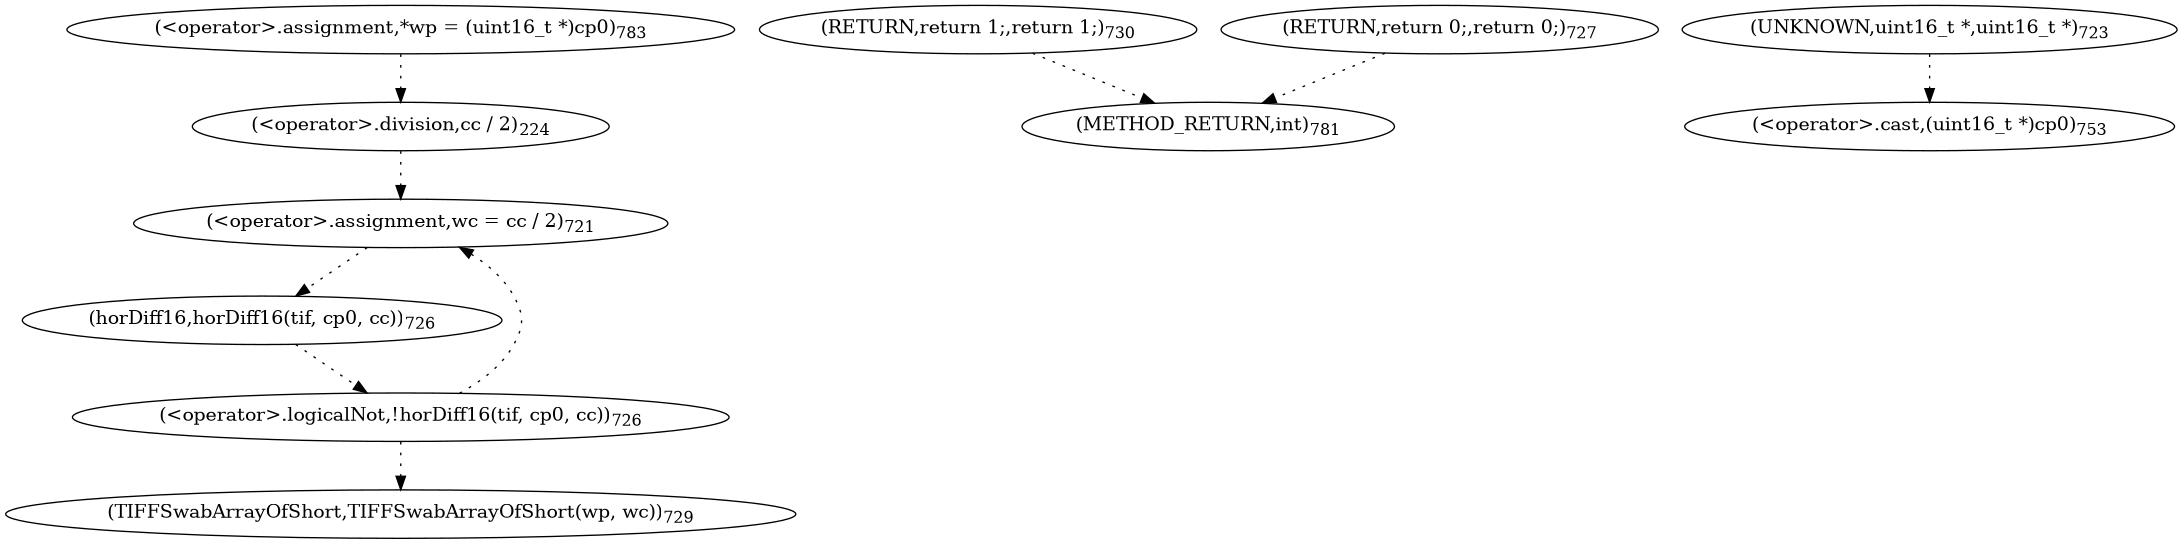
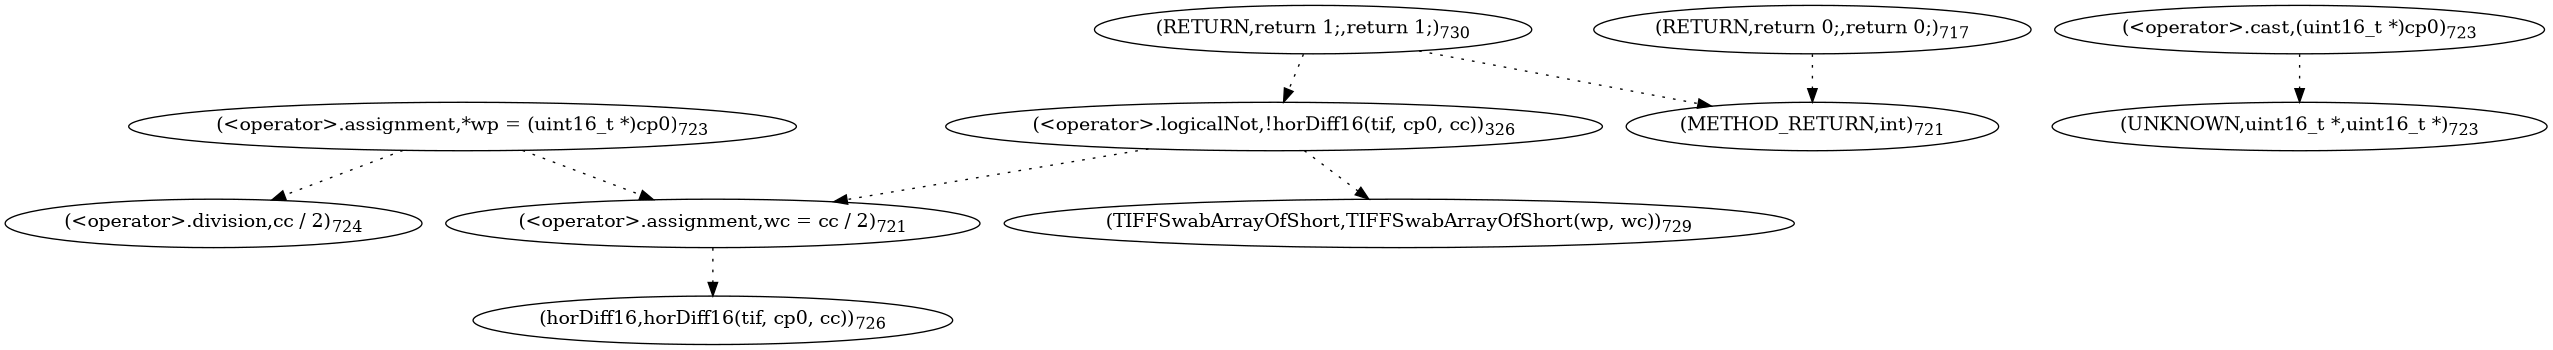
node "(<operator>.assignment,*wp = (uint16_t *)cp0)": text "783" -> "723"
node "(RETURN,return 0;,return 0;)": text "727" -> "717"
edge "(UNKNOWN,uint16_t *,uint16_t *)" -> "(<operator>.cast,(uint16_t *)cp0)": reversed
node "(<operator>.division,cc / 2)": text "224" -> "724"
node "(METHOD_RETURN,int)": text "781" -> "721"
node "(<operator>.cast,(uint16_t *)cp0)": text "753" -> "723"
edge "(<operator>.division,cc / 2)" -> "(<operator>.assignment,wc = cc / 2)": now "(<operator>.assignment,*wp = (uint16_t *)cp0)" -> "(<operator>.assignment,wc = cc / 2)"
edge "(horDiff16,horDiff16(tif, cp0, cc))" -> "(<operator>.logicalNot,!horDiff16(tif, cp0, cc))": now "(RETURN,return 1;,return 1;)" -> "(<operator>.logicalNot,!horDiff16(tif, cp0, cc))"
node "(<operator>.logicalNot,!horDiff16(tif, cp0, cc))": text "726" -> "326"
